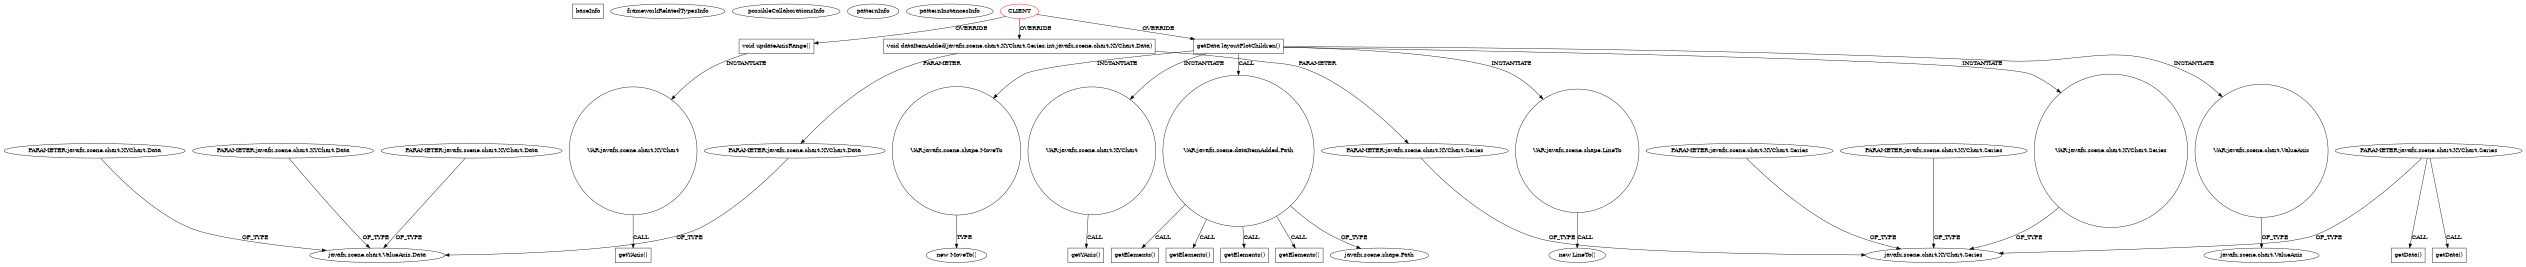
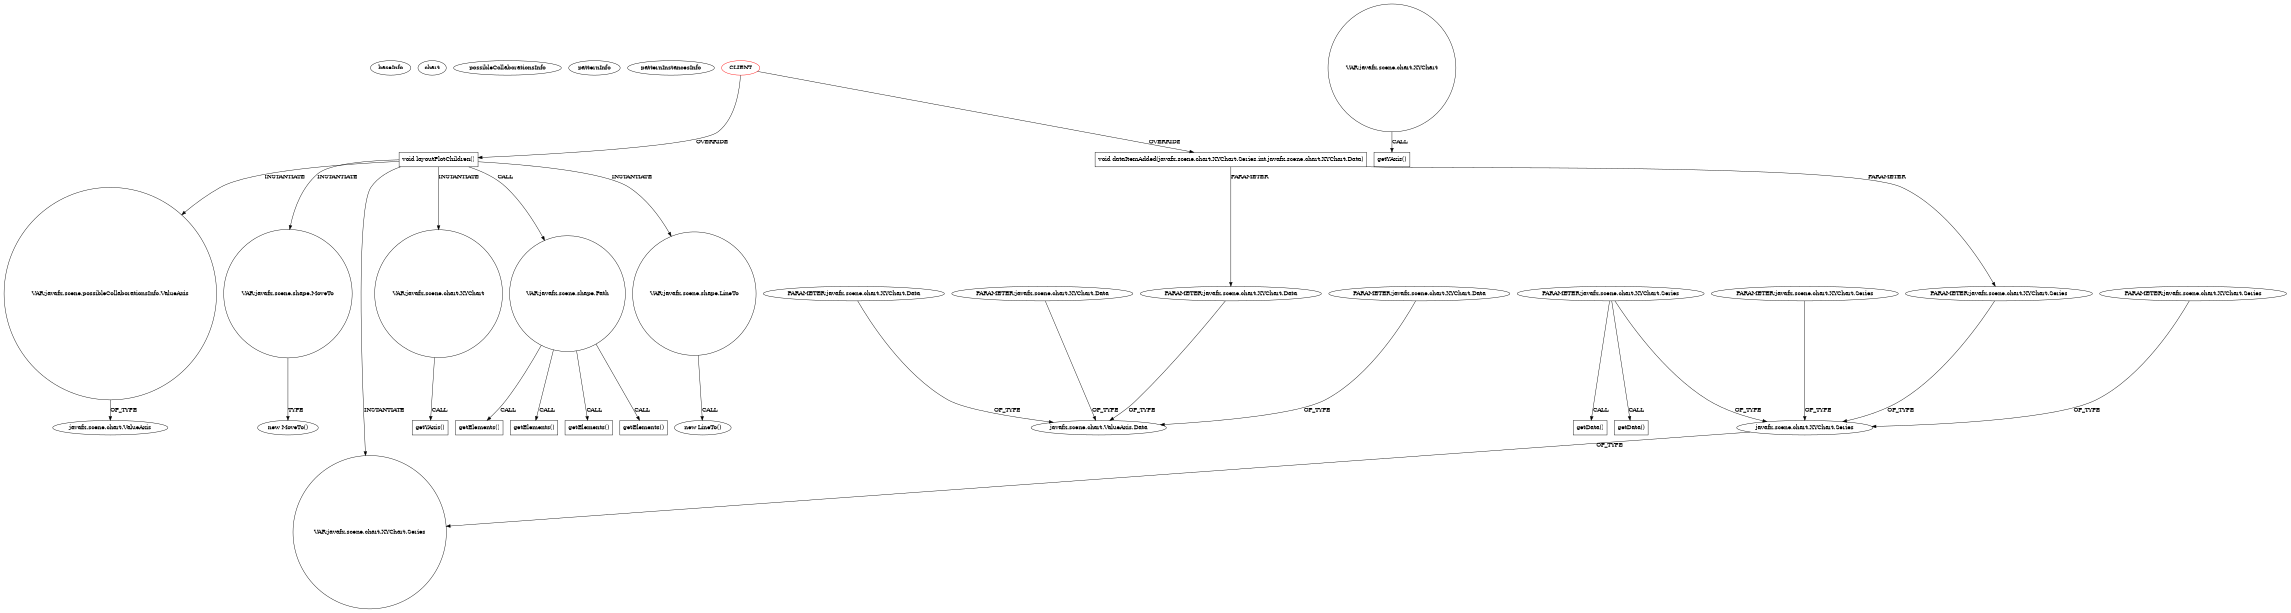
node "baseInfo": shape box -> ellipse
node "frameworkRelatedTypesInfo": label "frameworkRelatedTypesInfo" -> "chart"
node "void updateAxisRange()": removed
node "getData layoutPlotChildren()": label "getData layoutPlotChildren()" -> "void layoutPlotChildren()"
node "VAR:javafx.scene.dataItemAdded.Path": label "VAR:javafx.scene.dataItemAdded.Path" -> "VAR:javafx.scene.shape.Path"
node "VAR:javafx.scene.chart.ValueAxis": label "VAR:javafx.scene.chart.ValueAxis" -> "VAR:javafx.scene.possibleCollaborationsInfo.ValueAxis"
edge "VAR:javafx.scene.chart.XYChart.Series" -> "javafx.scene.chart.XYChart.Series": reversed
node "javafx.scene.shape.Path": removed
